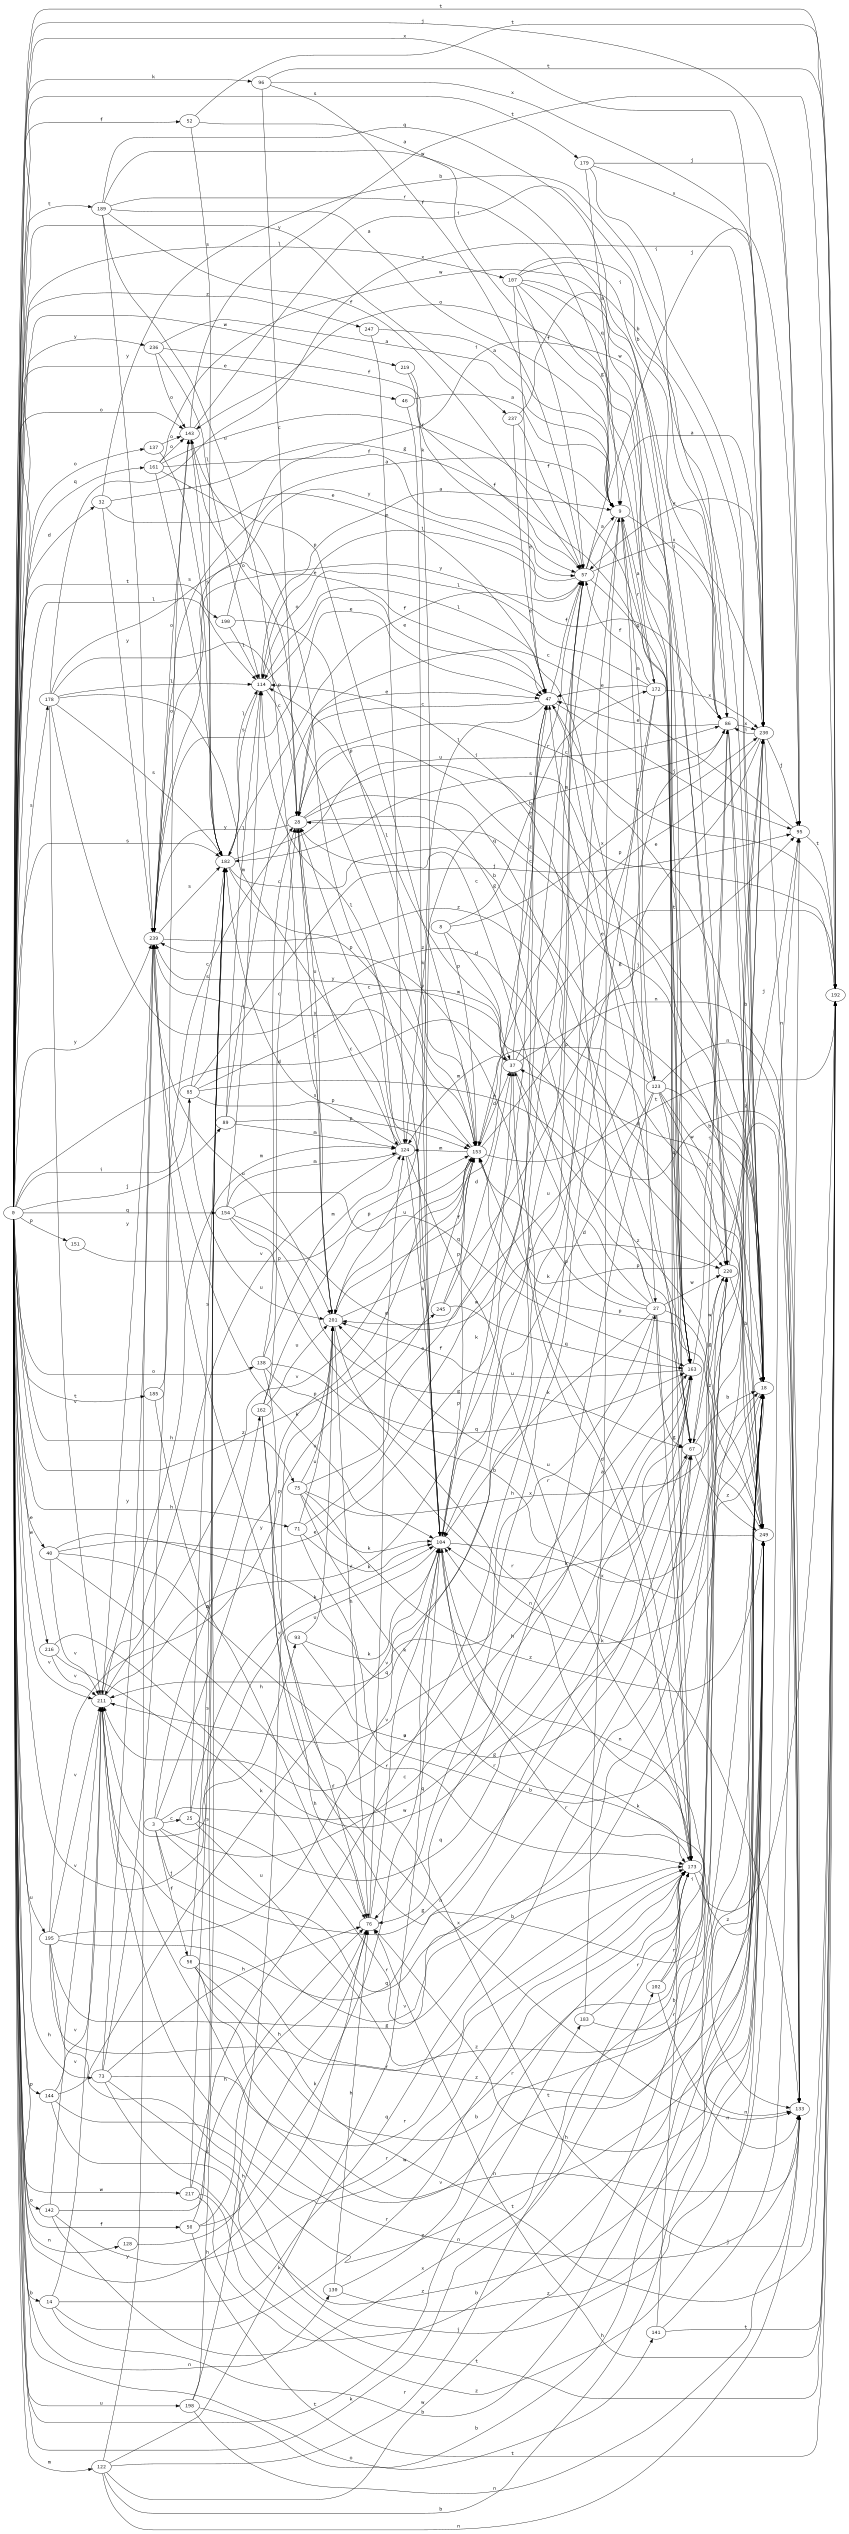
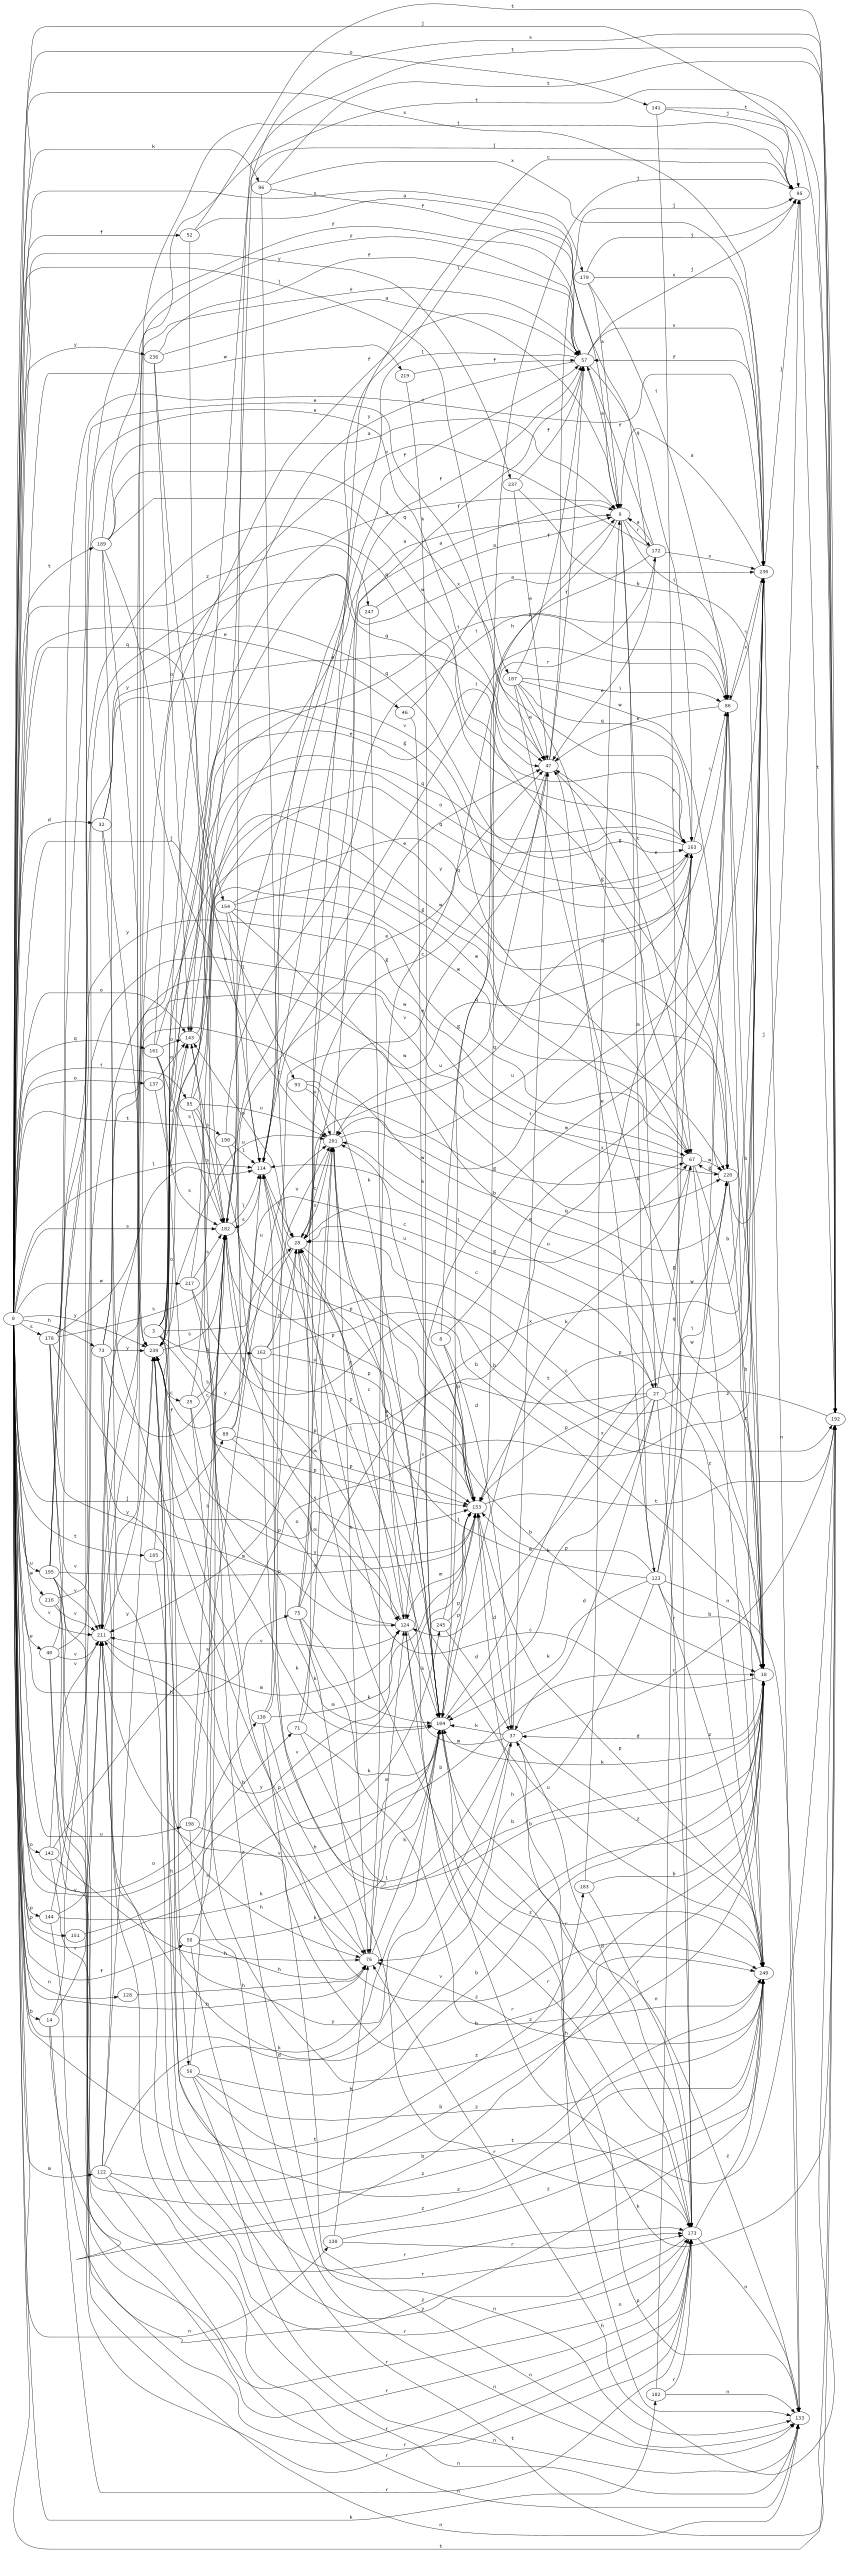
edge "27" -> "124": added, label "m"
